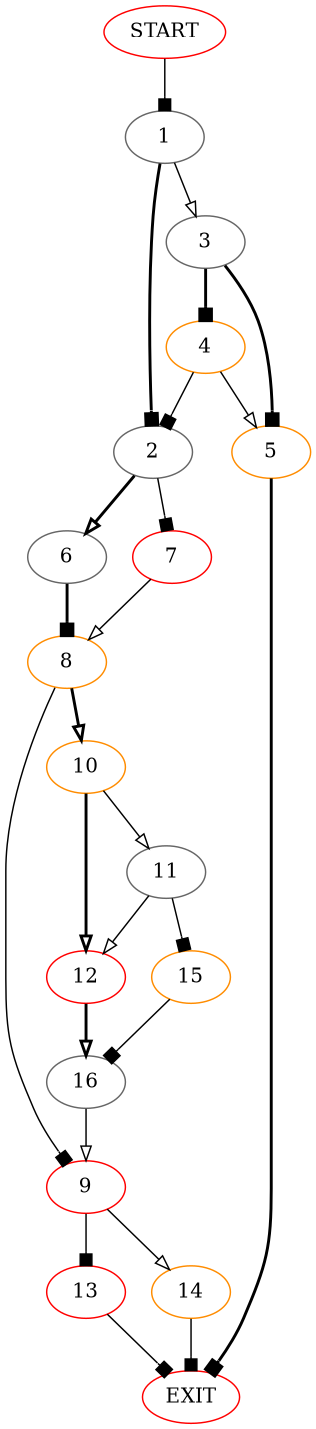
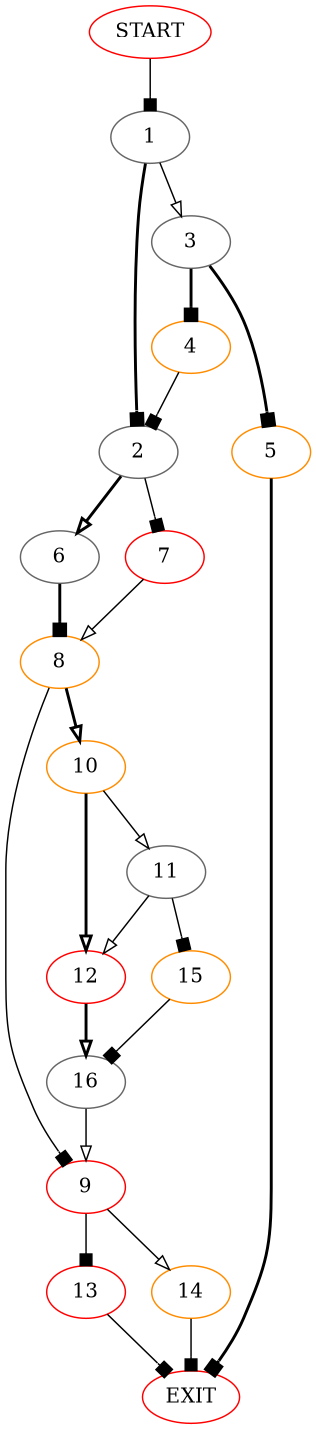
edge "4" -> "5": removed
